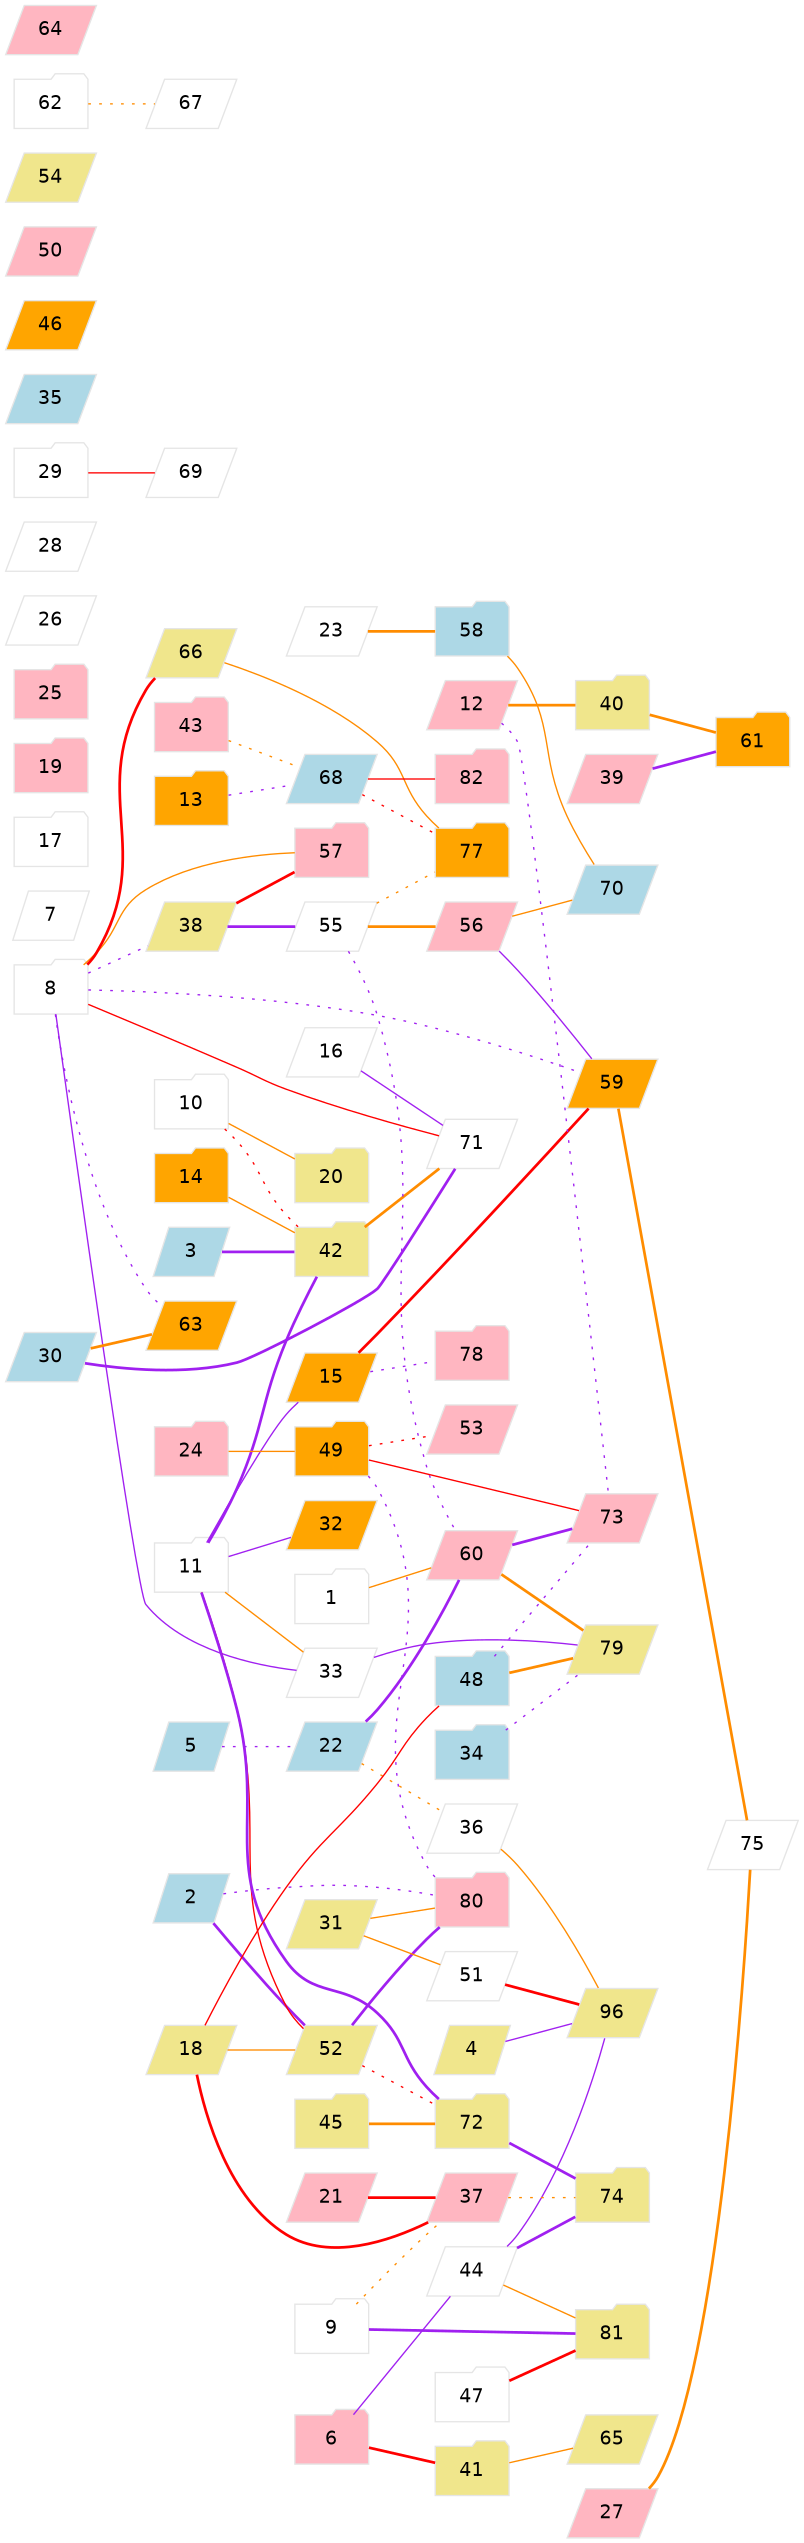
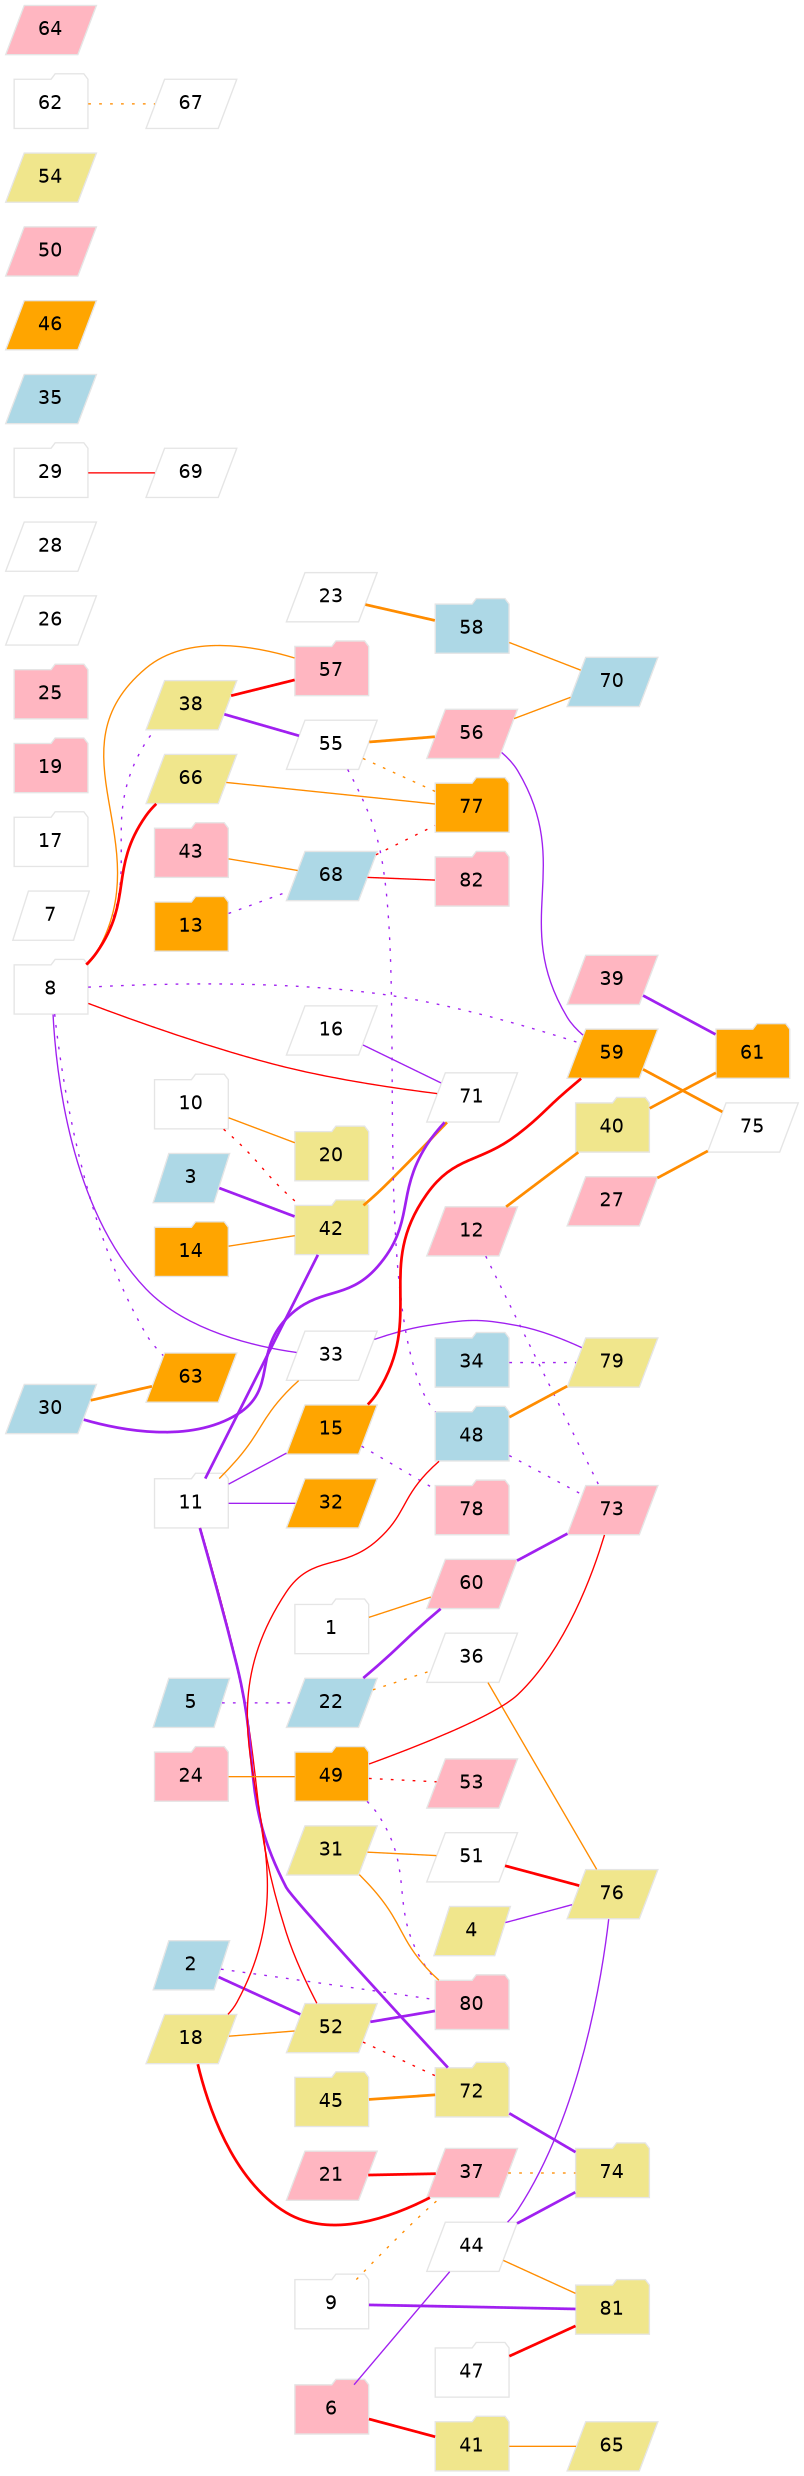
edge "43" -- "68": style dotted -> solid
edge "55" -- "60": now "55" -- "48"
edge "60" -- "79": removed
node "96": label "96" -> "76"
